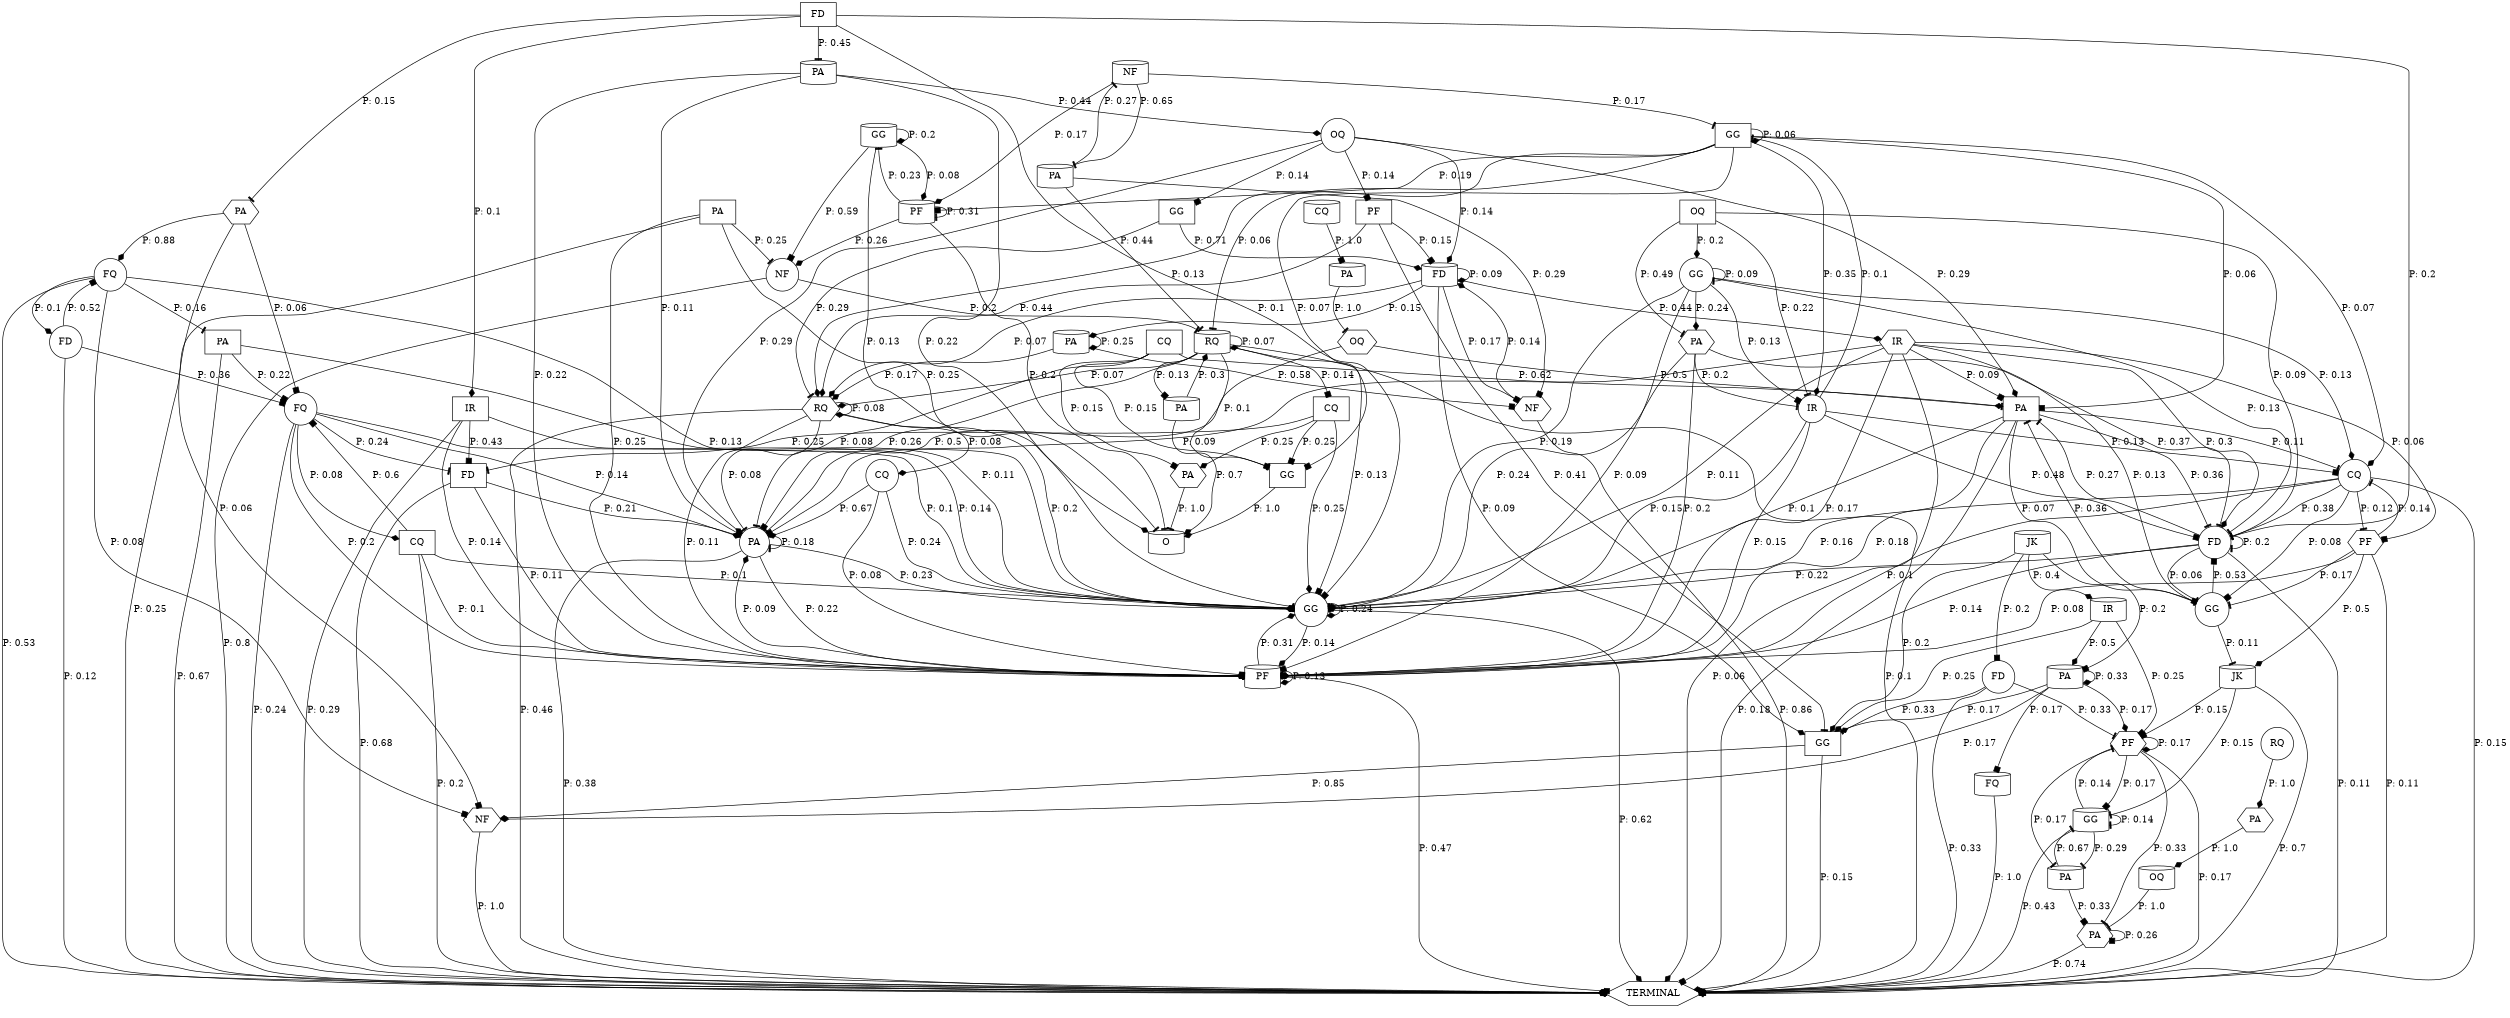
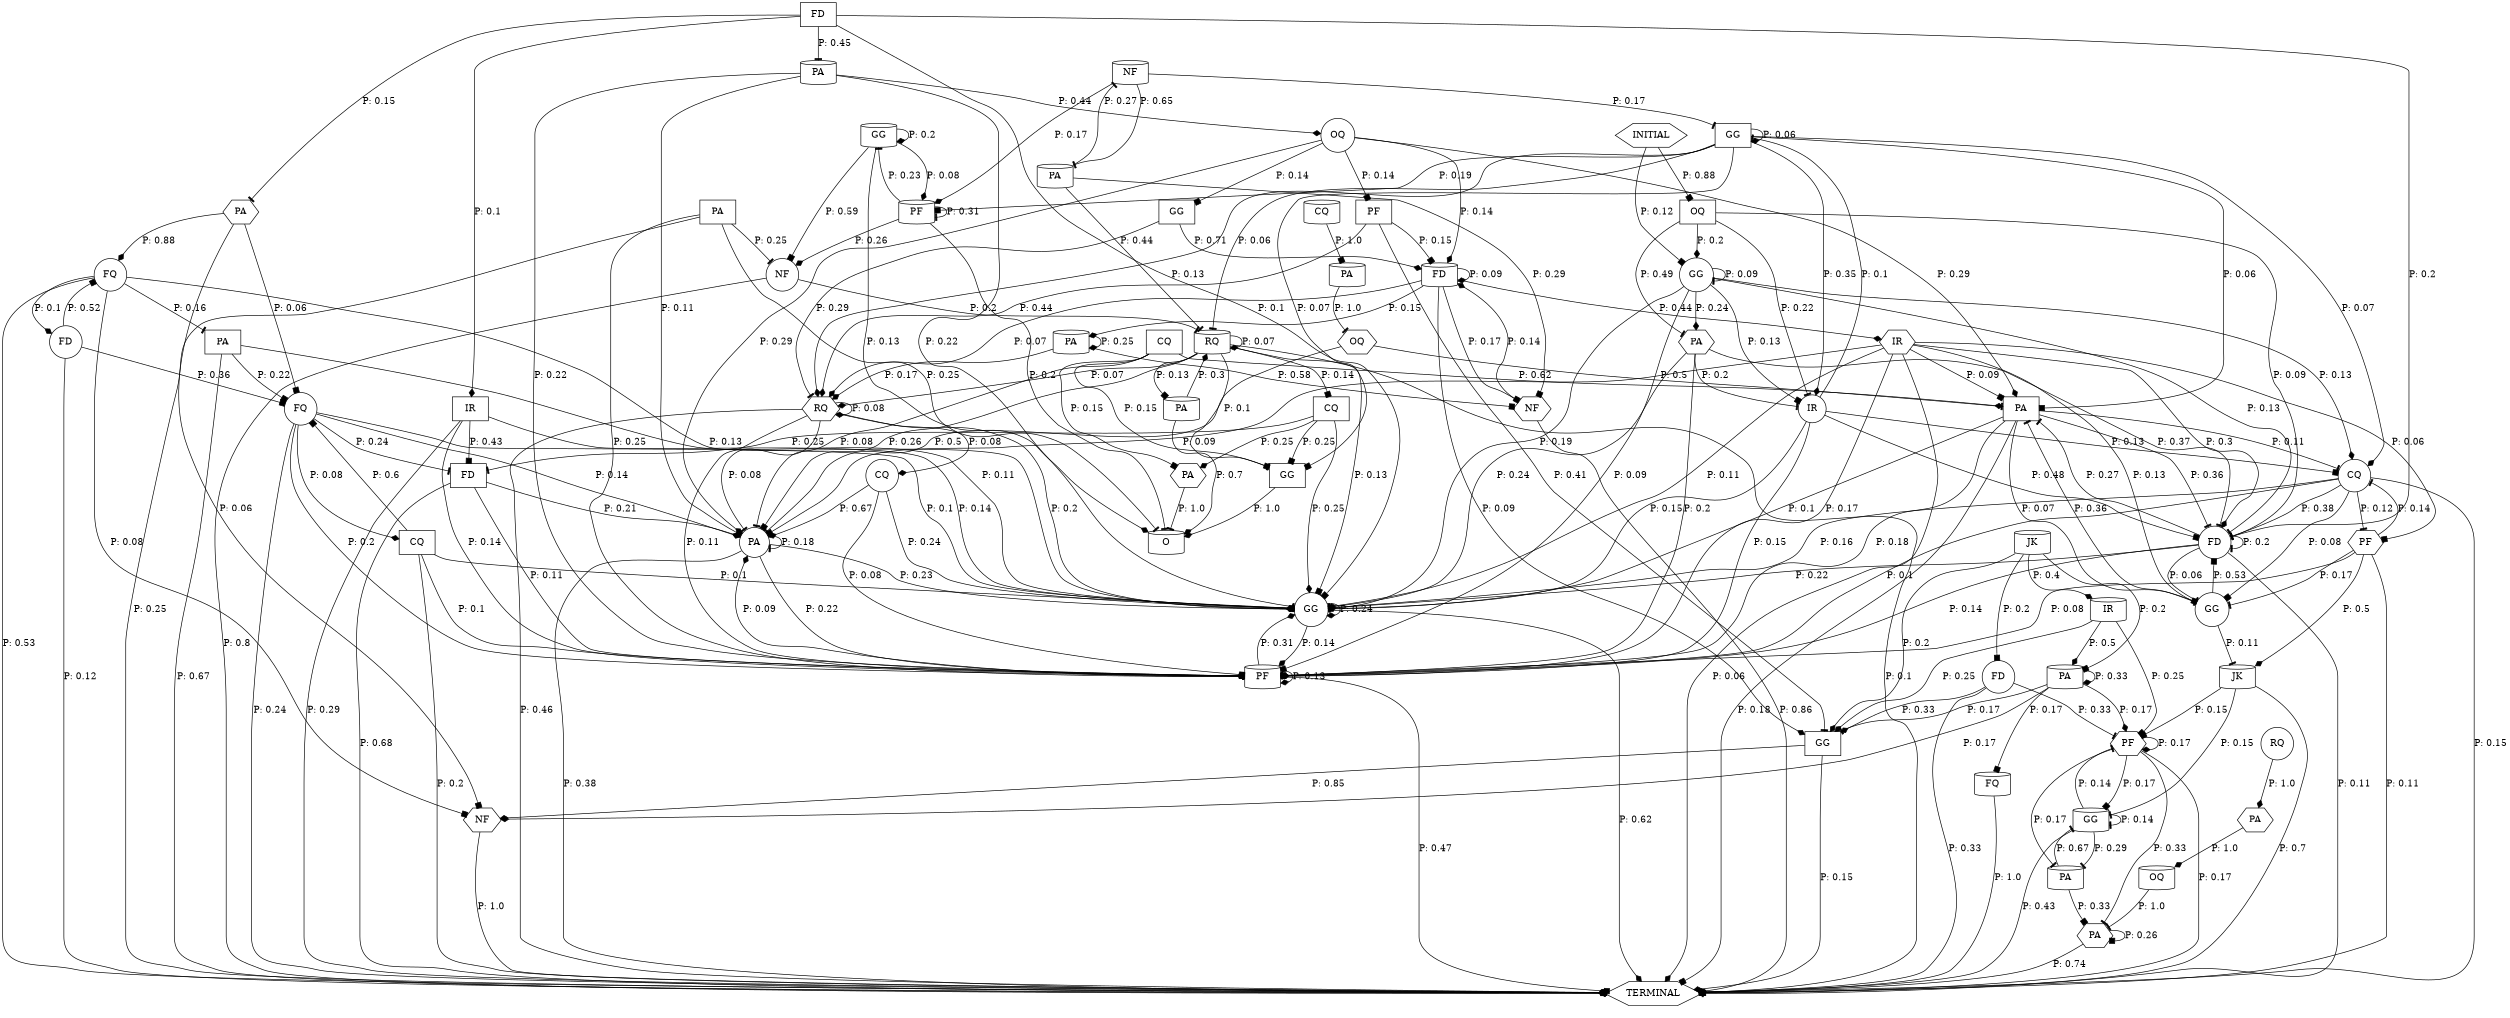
node "INITIAL": added
